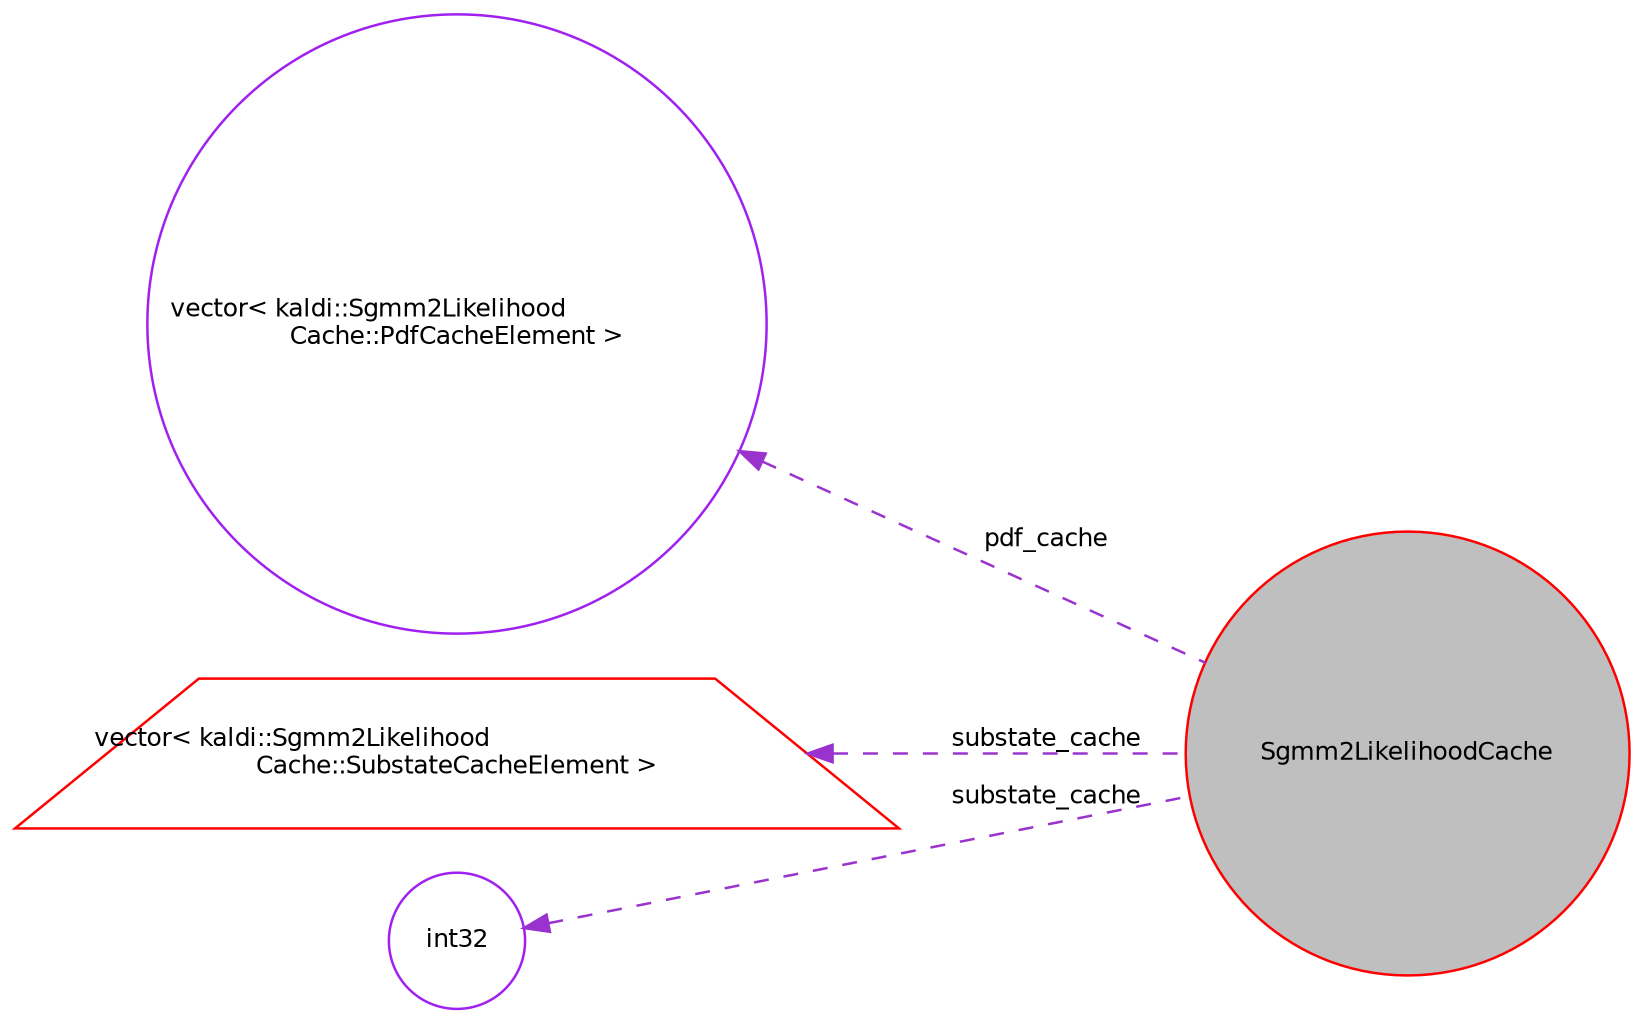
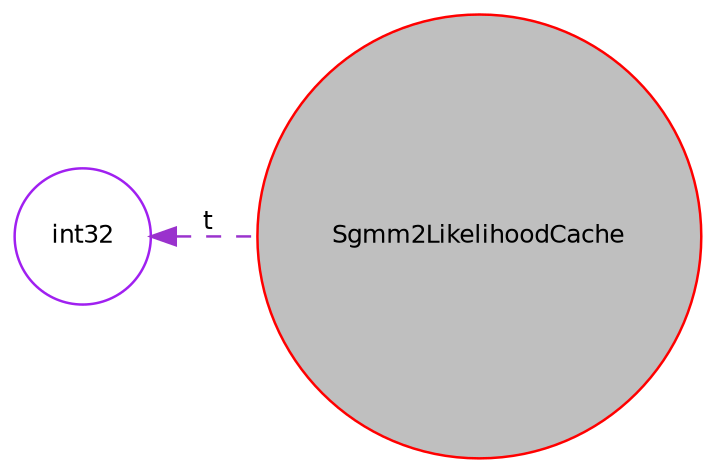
node "vector< kaldi::Sgmm2Likelihood Cache::PdfCacheElement >": removed
node "vector< kaldi::Sgmm2Likelihood Cache::SubstateCacheElement >": removed
edge "Sgmm2LikelihoodCache" -> "int32": label " substate_cache" -> " t"
